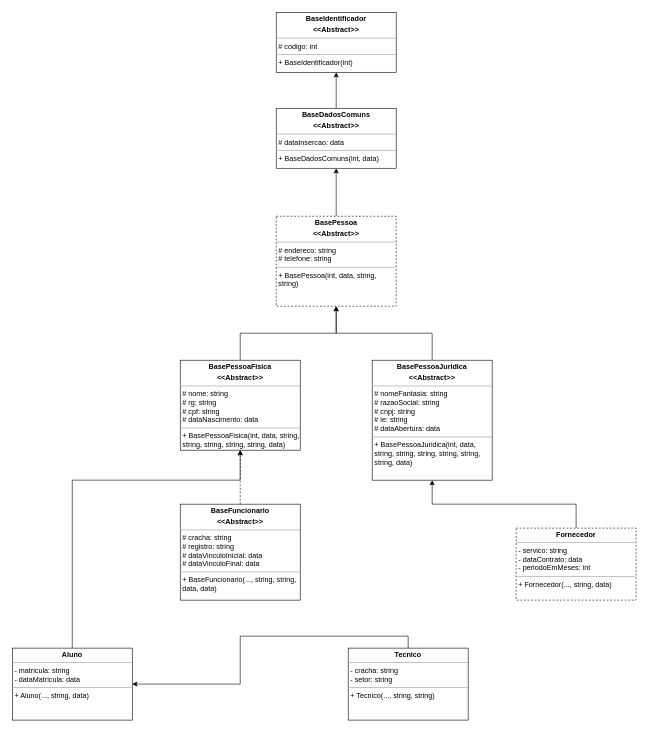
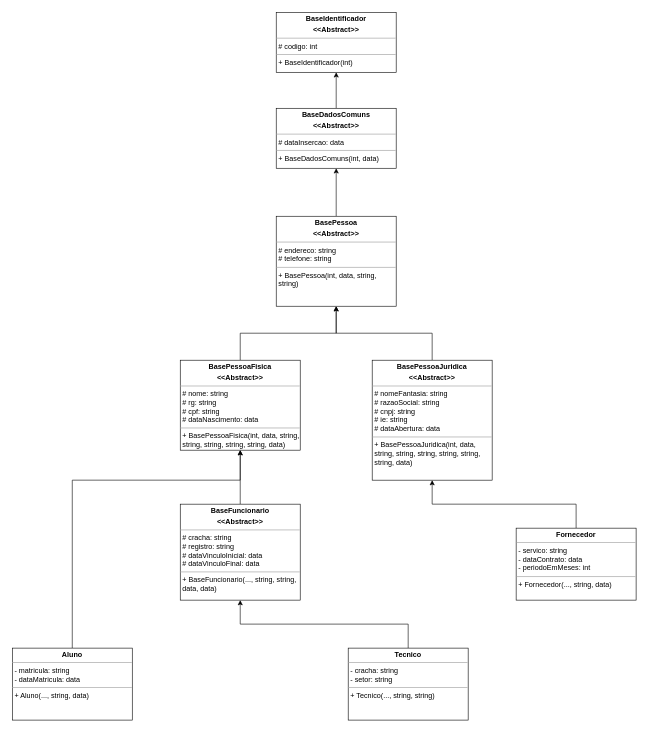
node "BasePessoa <<Abstract>> # endereco: string # telefone: string + BasePessoa(int, data, string, string)": style dashed -> solid
edge "BaseFuncionario <<Abstract>> # cracha: string # registro: string # dataVinculoInicial: data # dataVinculoFinal: data + BaseFuncionario(..., string, string, data, data)" -> "BasePessoaFisica <<Abstract>> # nome: string # rg: string # cpf: string # dataNascimento: data + BasePessoaFisica(int, data, string, string, string, string, string, data)": style dashed -> solid
node "Fornecedor - servico: string - dataContrato: data - periodoEmMeses: int + Fornecedor(..., string, data)": style dashed -> solid
edge "Tecnico - cracha: string - setor: string + Tecnico(..., string, string)" -> "Aluno - matricula: string - dataMatricula: data + Aluno(..., string, data)": now "Tecnico - cracha: string - setor: string + Tecnico(..., string, string)" -> "BaseFuncionario <<Abstract>> # cracha: string # registro: string # dataVinculoInicial: data # dataVinculoFinal: data + BaseFuncionario(..., string, string, data, data)"
